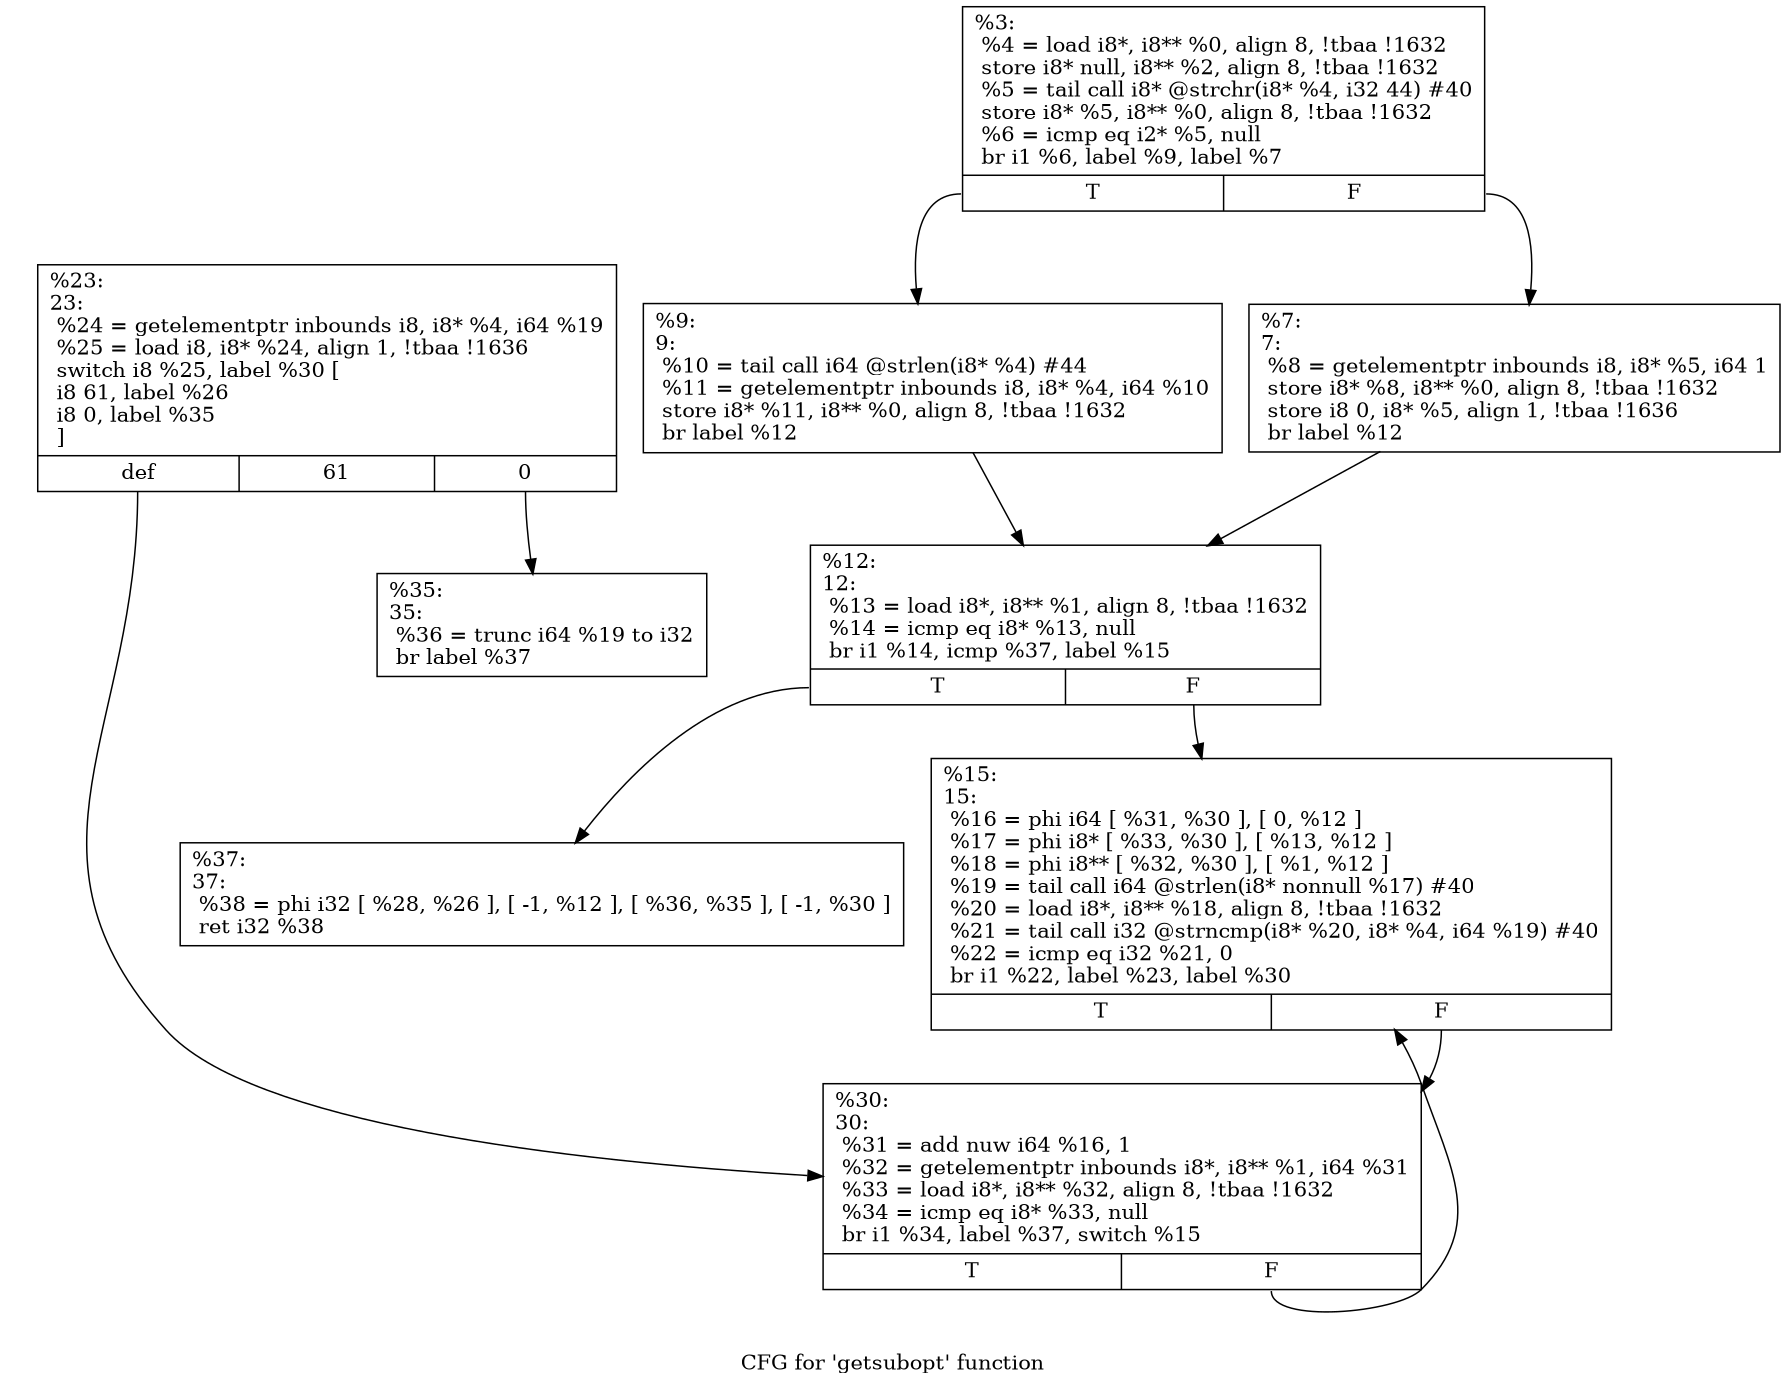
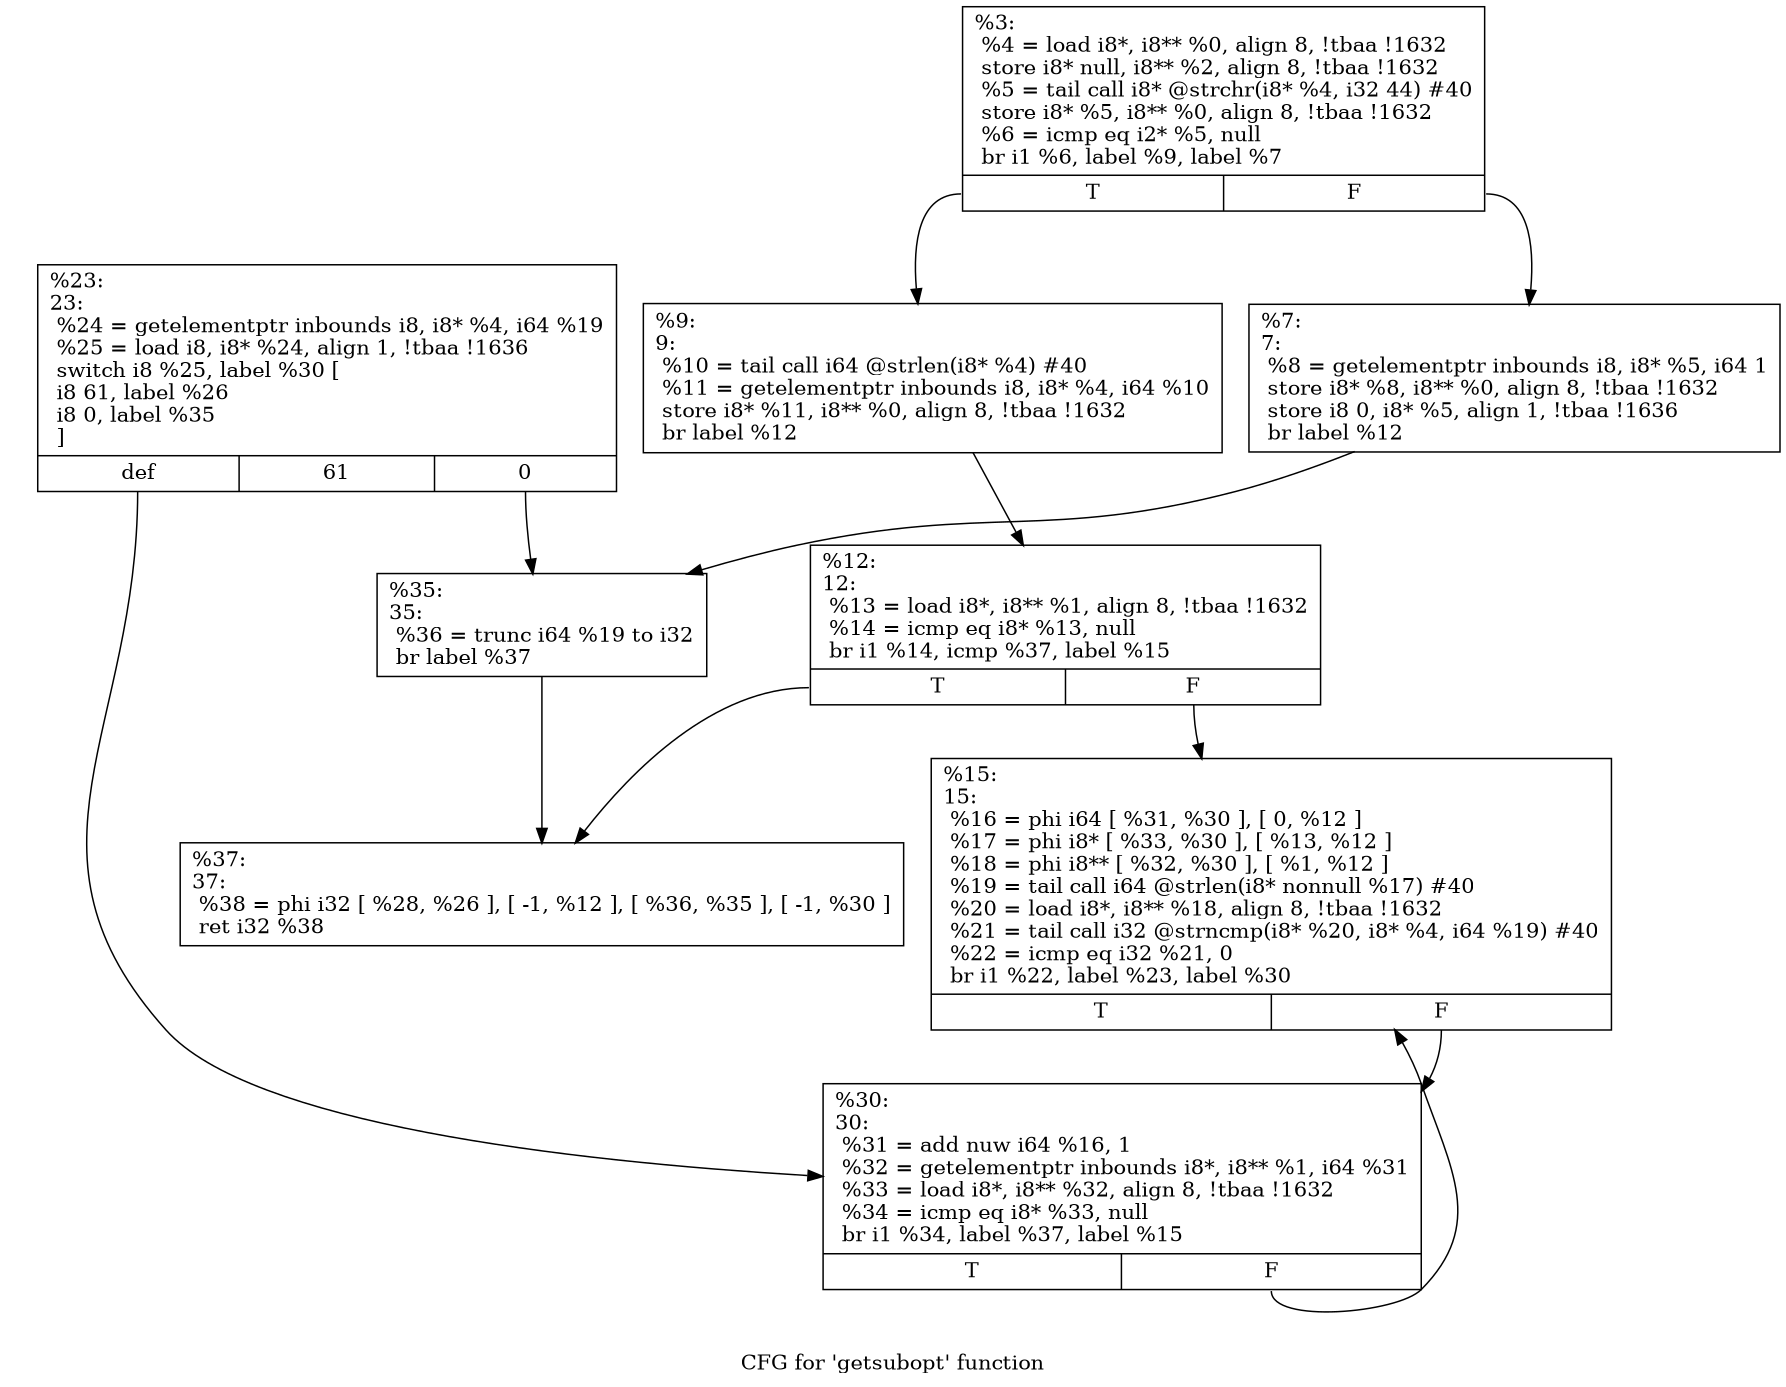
node "%9:": text "%10 = tail call i64 @strlen(i8* %4) #44" -> "%10 = tail call i64 @strlen(i8* %4) #40"
edge "%7:" -> "%12:": now "%7:" -> "%35:"
edge "%35:" -> "%37:": added
node "%30:": text "br i1 %34, label %37, switch %15" -> "br i1 %34, label %37, label %15"
